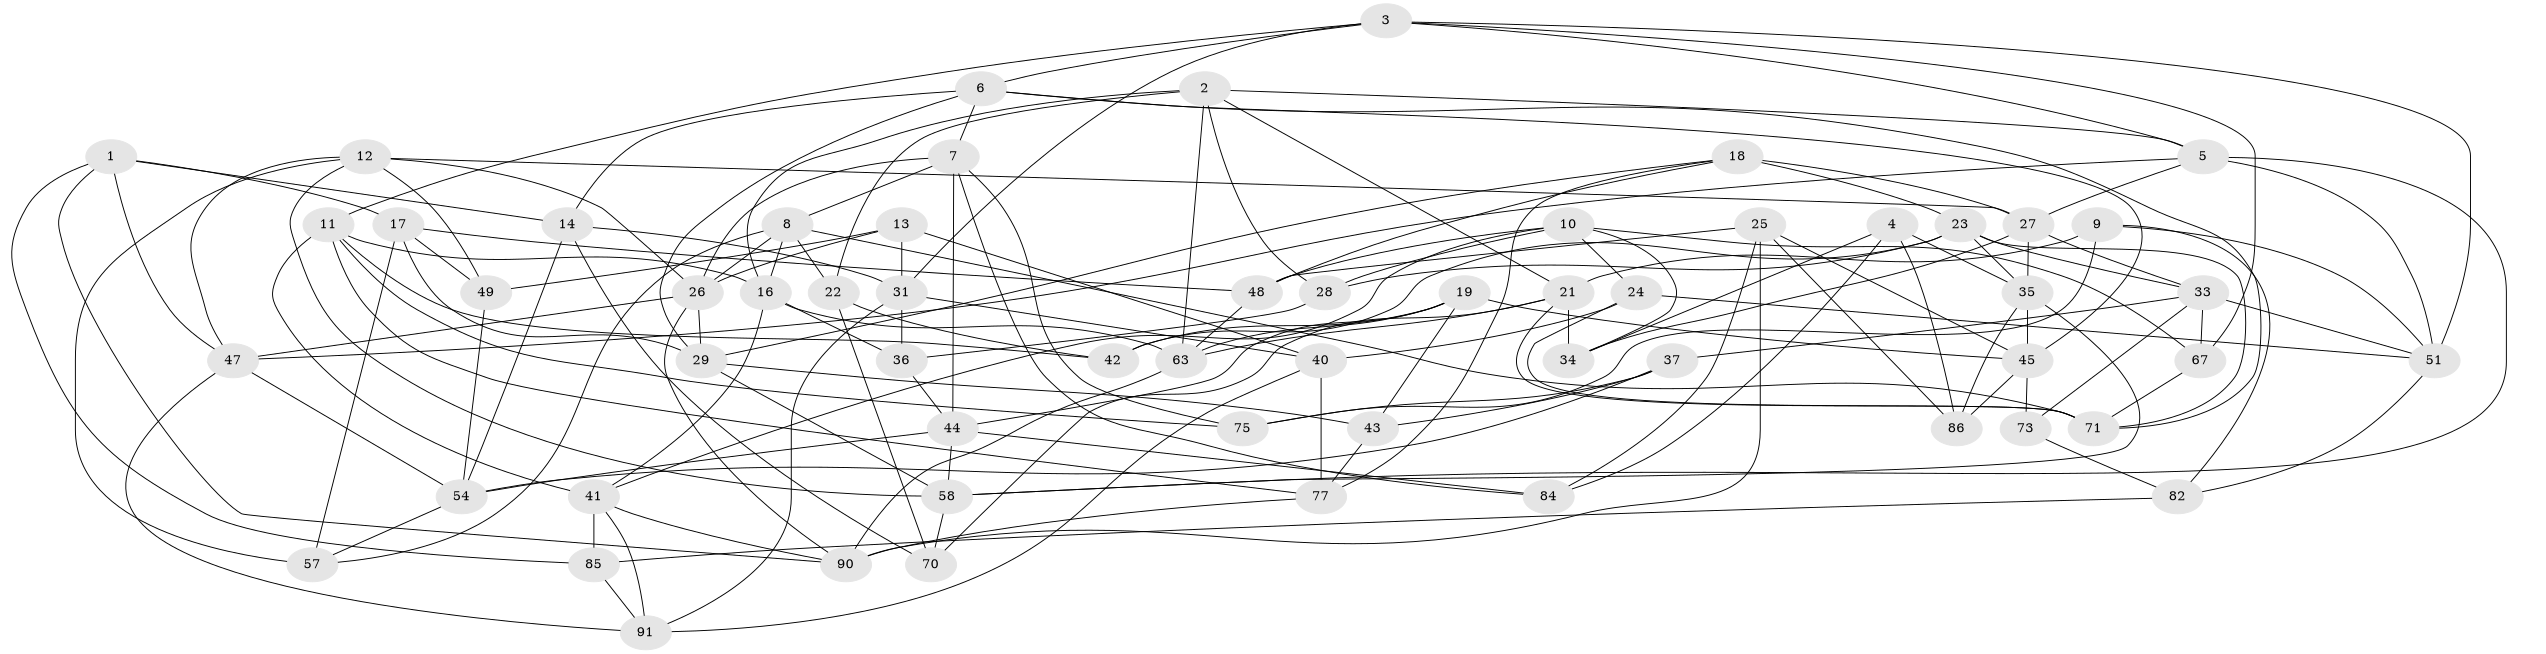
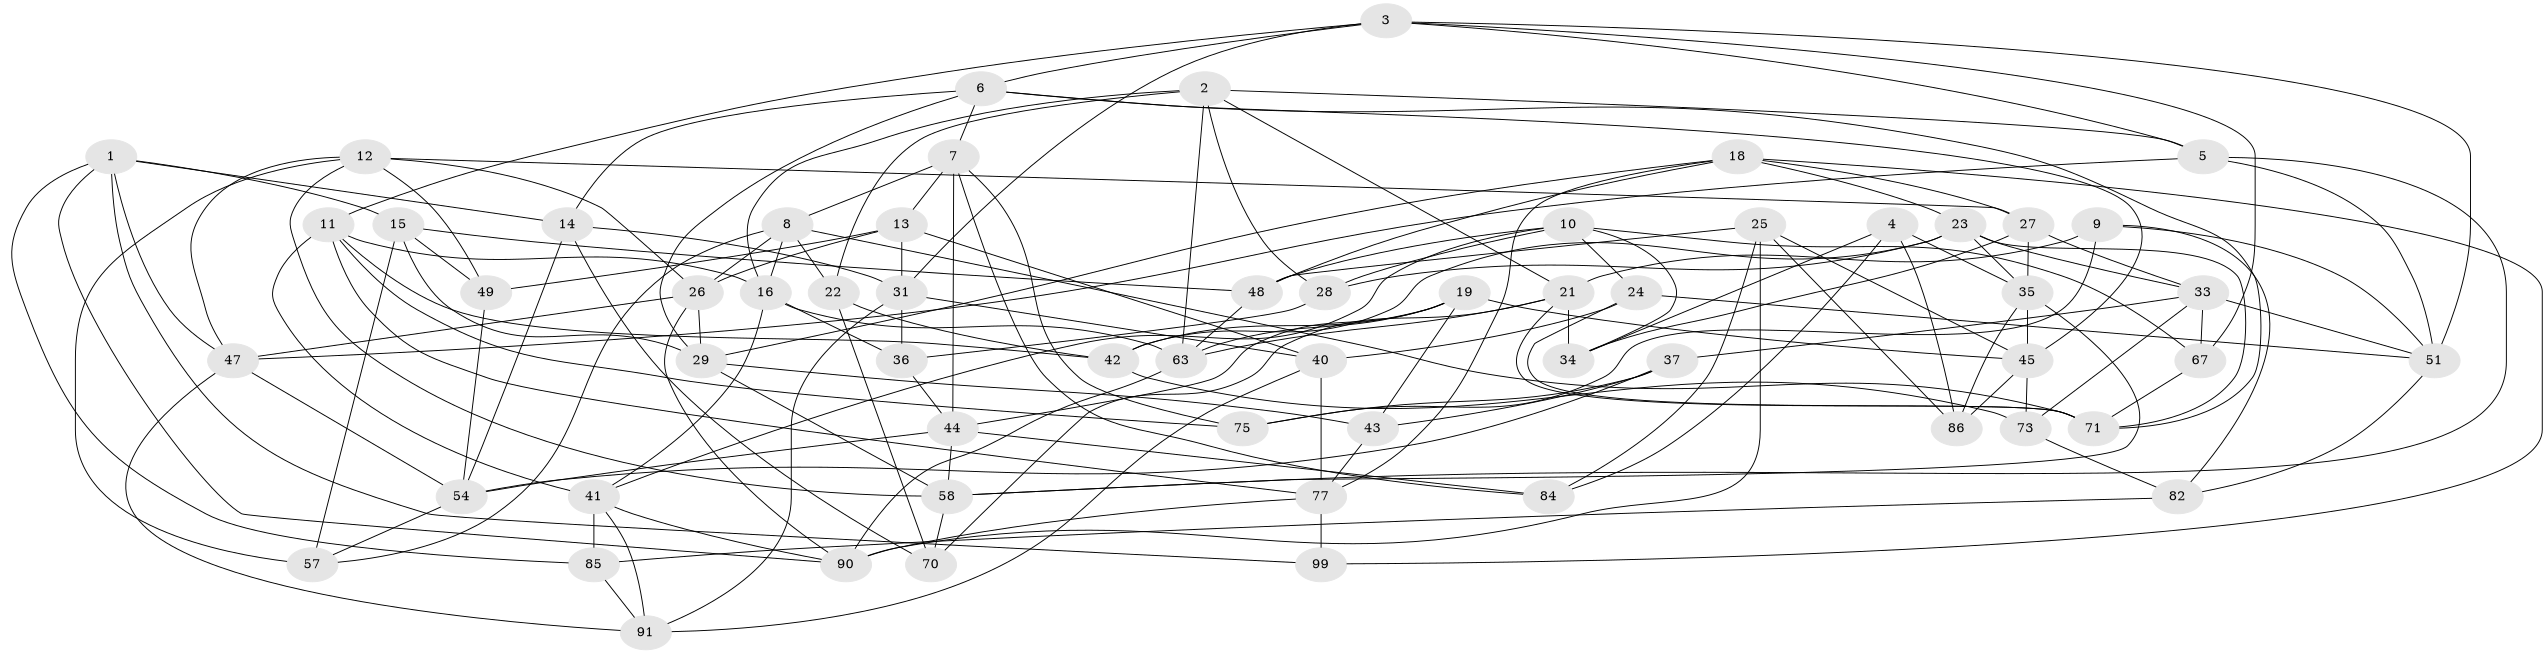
edge "7" -- "26": now "7" -- "13"
edge "5" -- "27": removed
node "17": label "17" -> "15"
edge "42" -- "73": added
node "99": added
